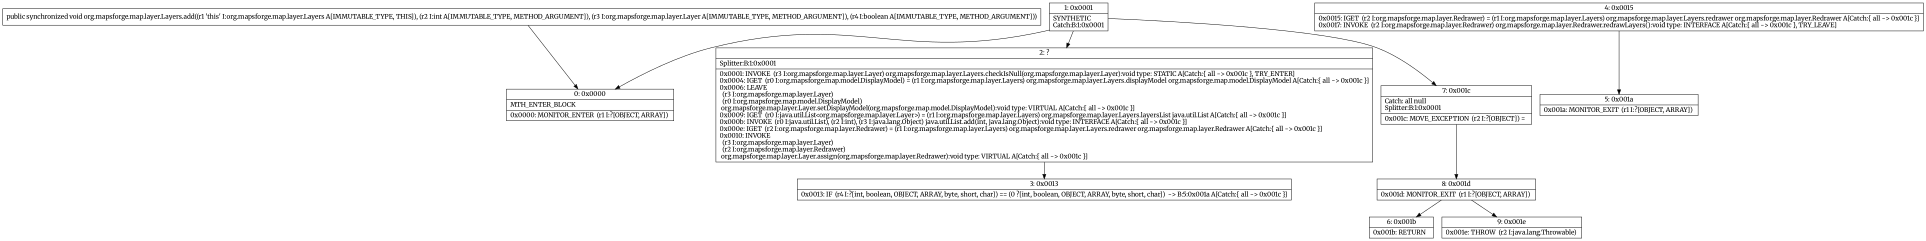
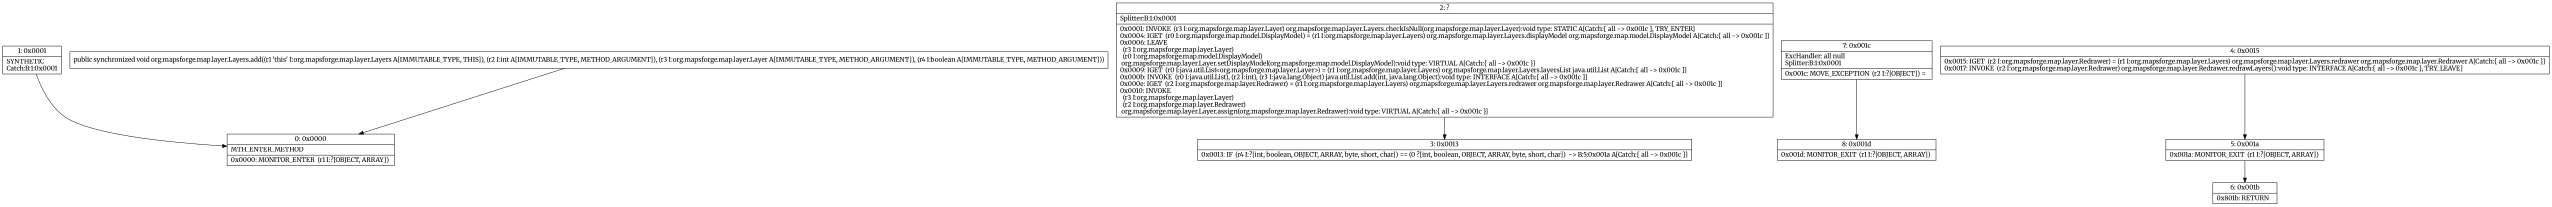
edge "1: 0x0001" -> "7: 0x001c": removed
edge "1: 0x0001" -> "2: ?": removed
node "7: 0x001c": text "Catch: all null" -> "ExcHandler: all null"
node "0: 0x0000": text "MTH_ENTER_BLOCK" -> "MTH_ENTER_METHOD"
edge "8: 0x001d" -> "6: 0x001b": now "5: 0x001a" -> "6: 0x001b"
node "9: 0x001e": removed
node "6: 0x001b": text "0x001b: RETURN" -> "0x801b: RETURN"
